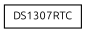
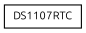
node "DS1307RTC": label "DS1307RTC" -> "DS1107RTC"
